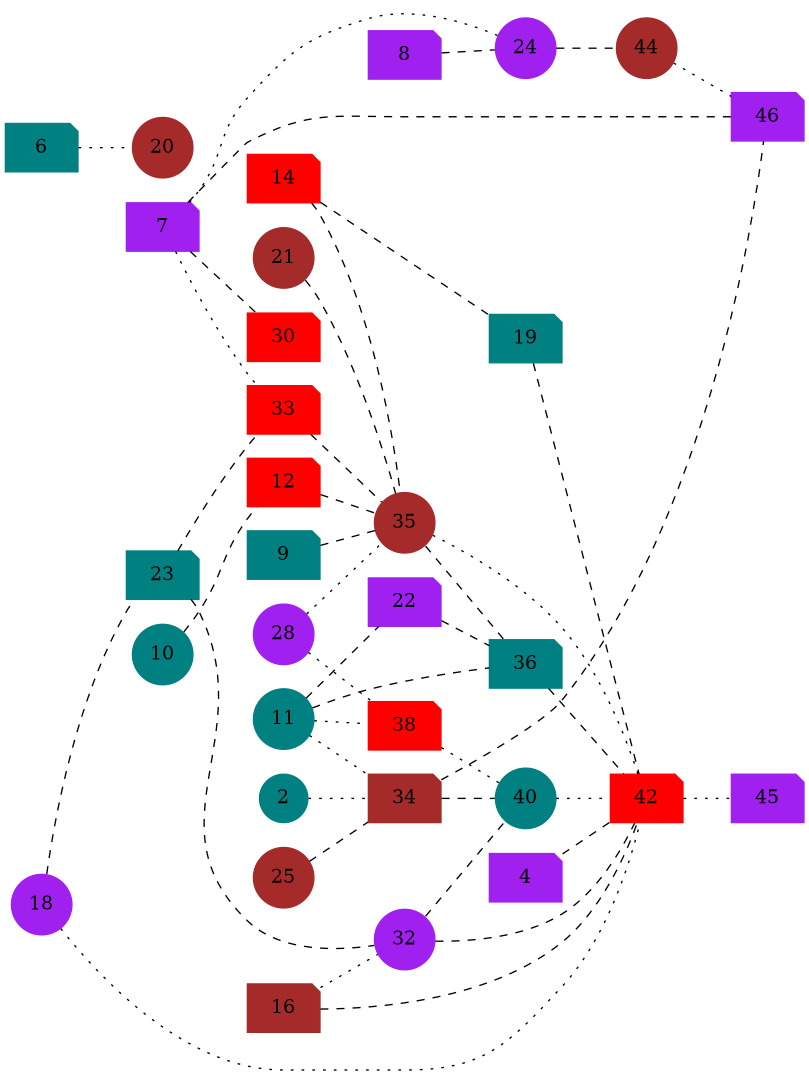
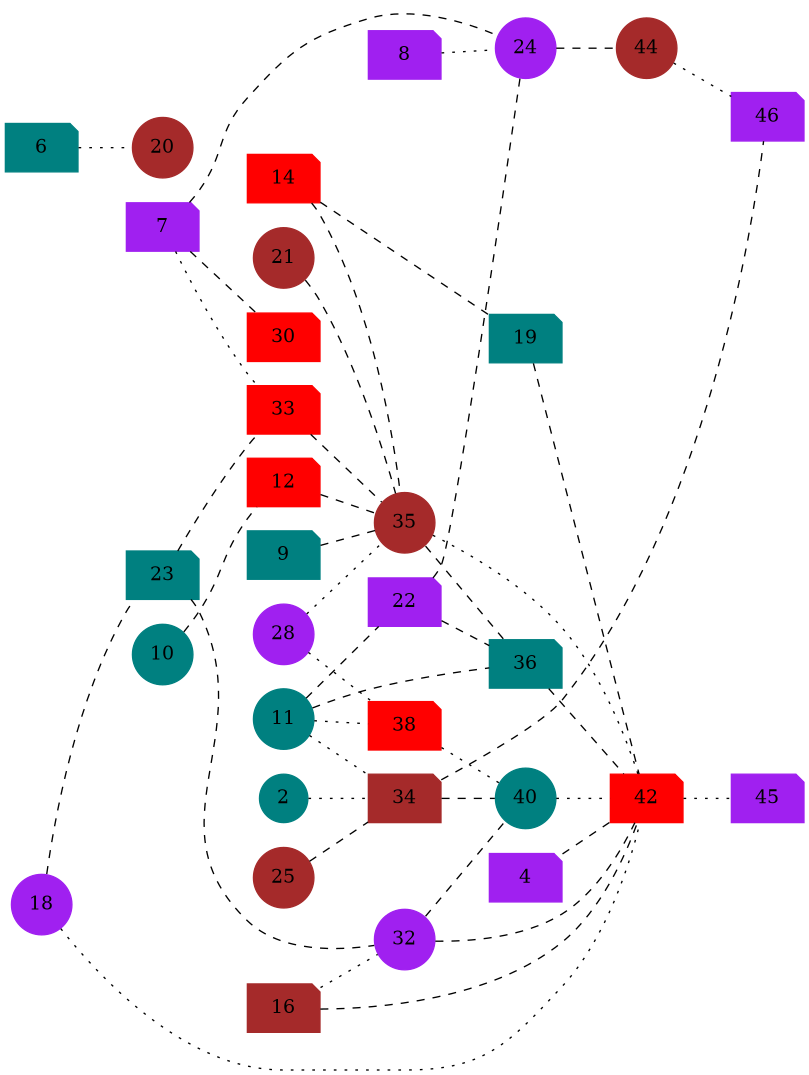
edge "24" -- "7": style dotted -> dashed
edge "24" -- "8": style dashed -> dotted
edge "46" -- "7": removed
edge "24" -- "22": added
